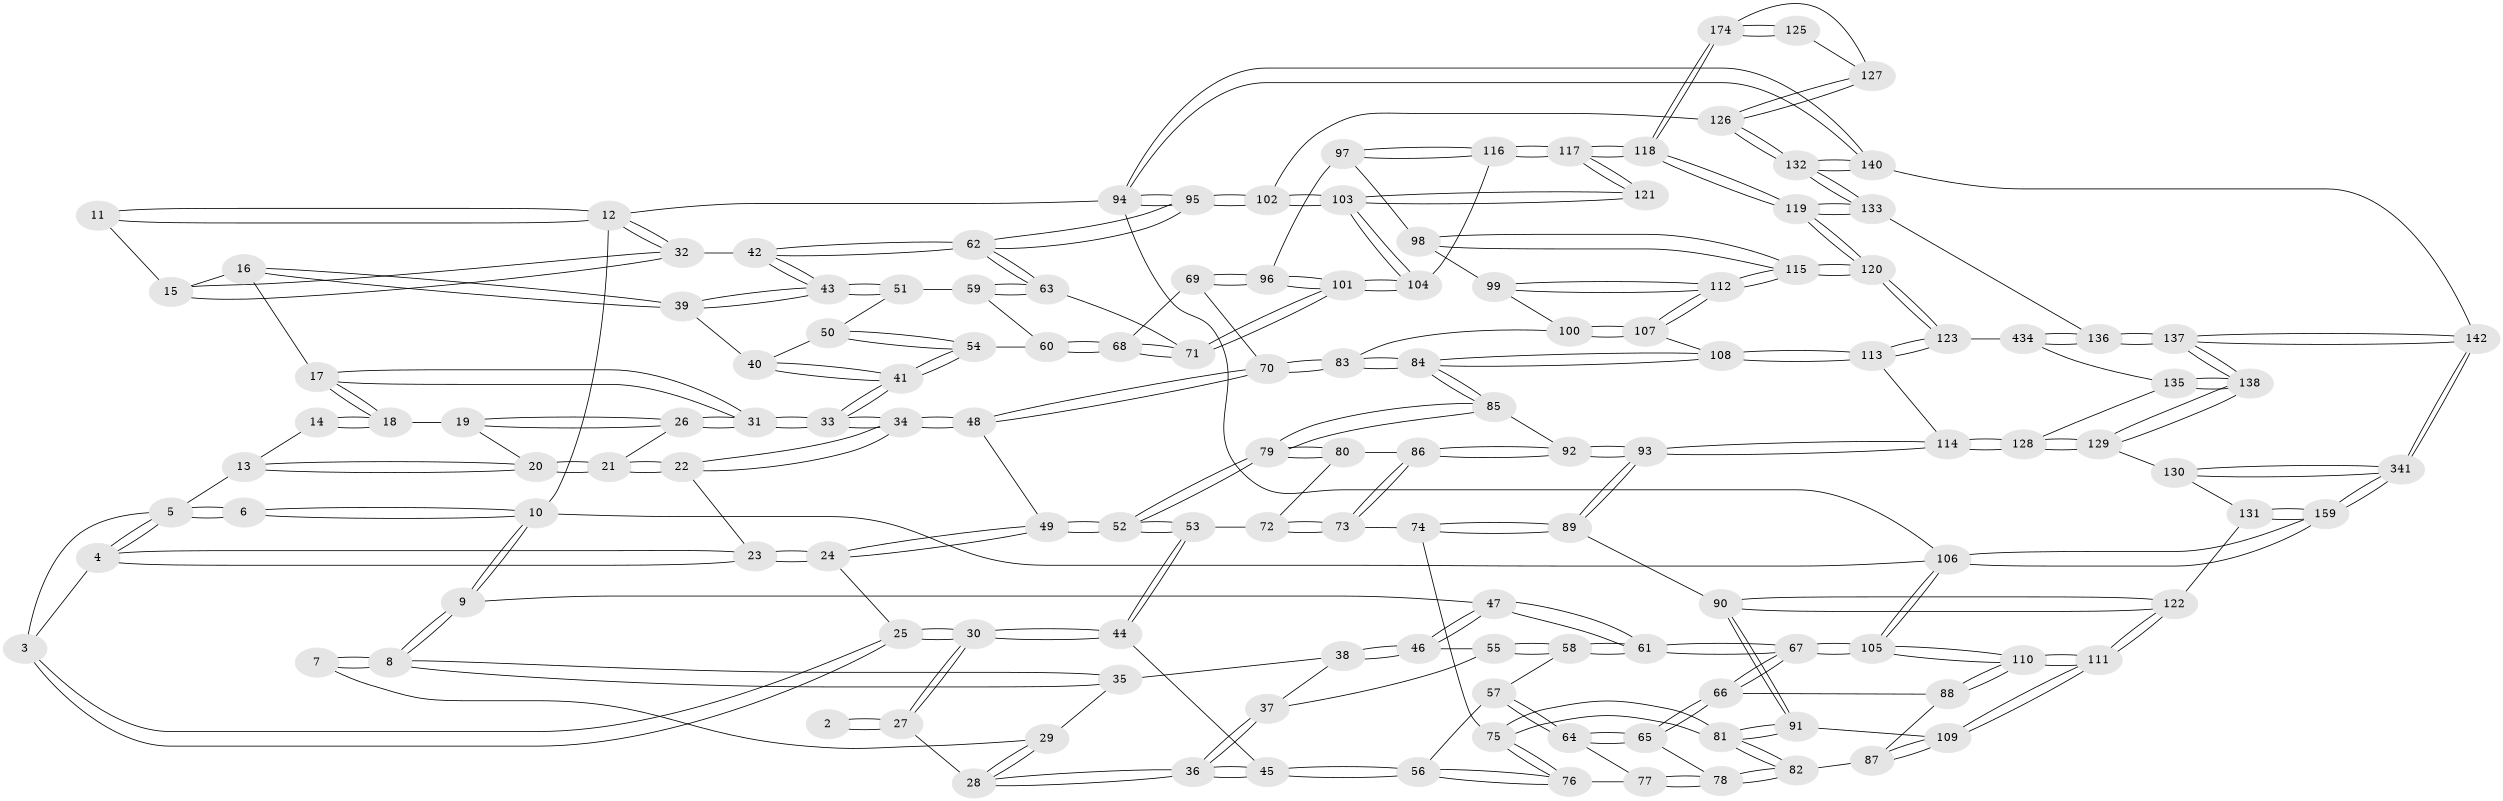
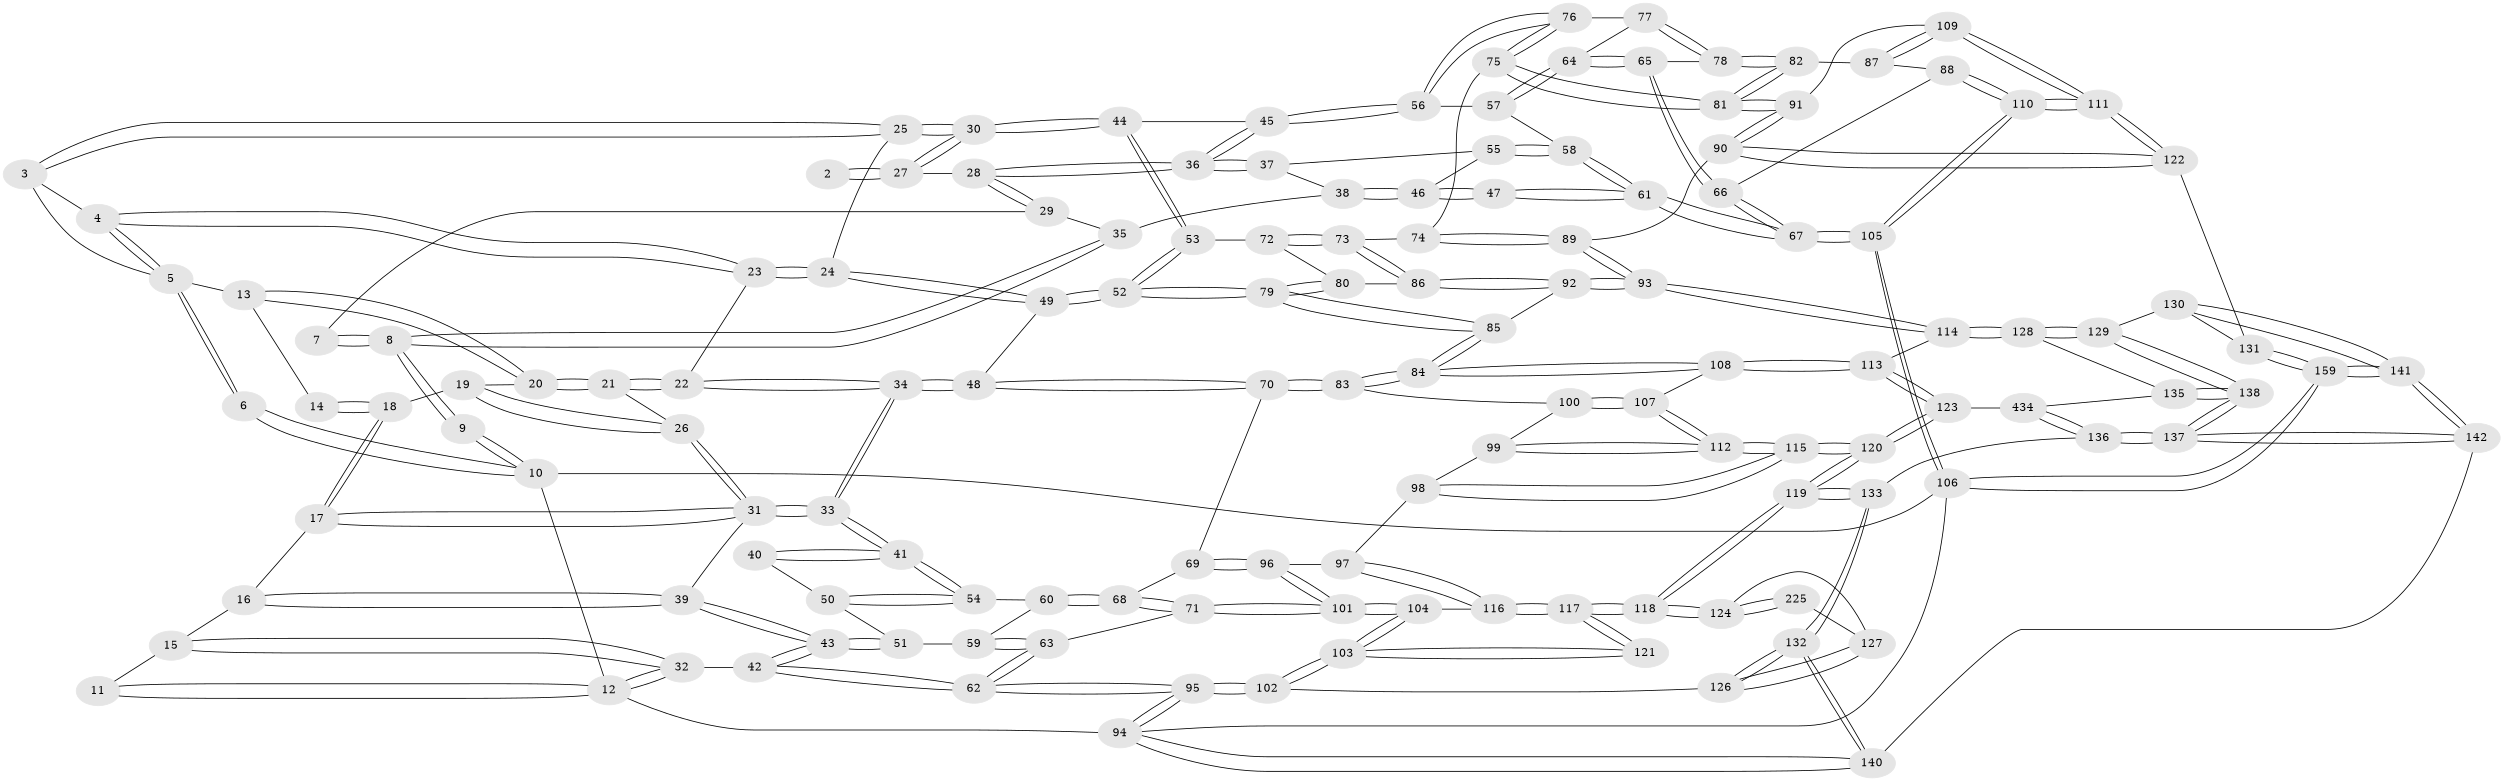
node "174": label "174" -> "124"
node "125": label "125" -> "225"
edge "39" -- "40": now "39" -- "31"
node "341": label "341" -> "141"
edge "9" -- "47": removed
